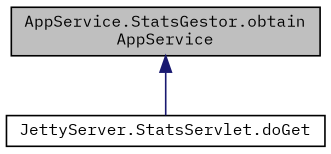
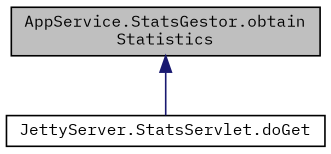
node "AppService.StatsGestor.obtain AppService": label "AppService.StatsGestor.obtain AppService" -> "AppService.StatsGestor.obtain Statistics"
